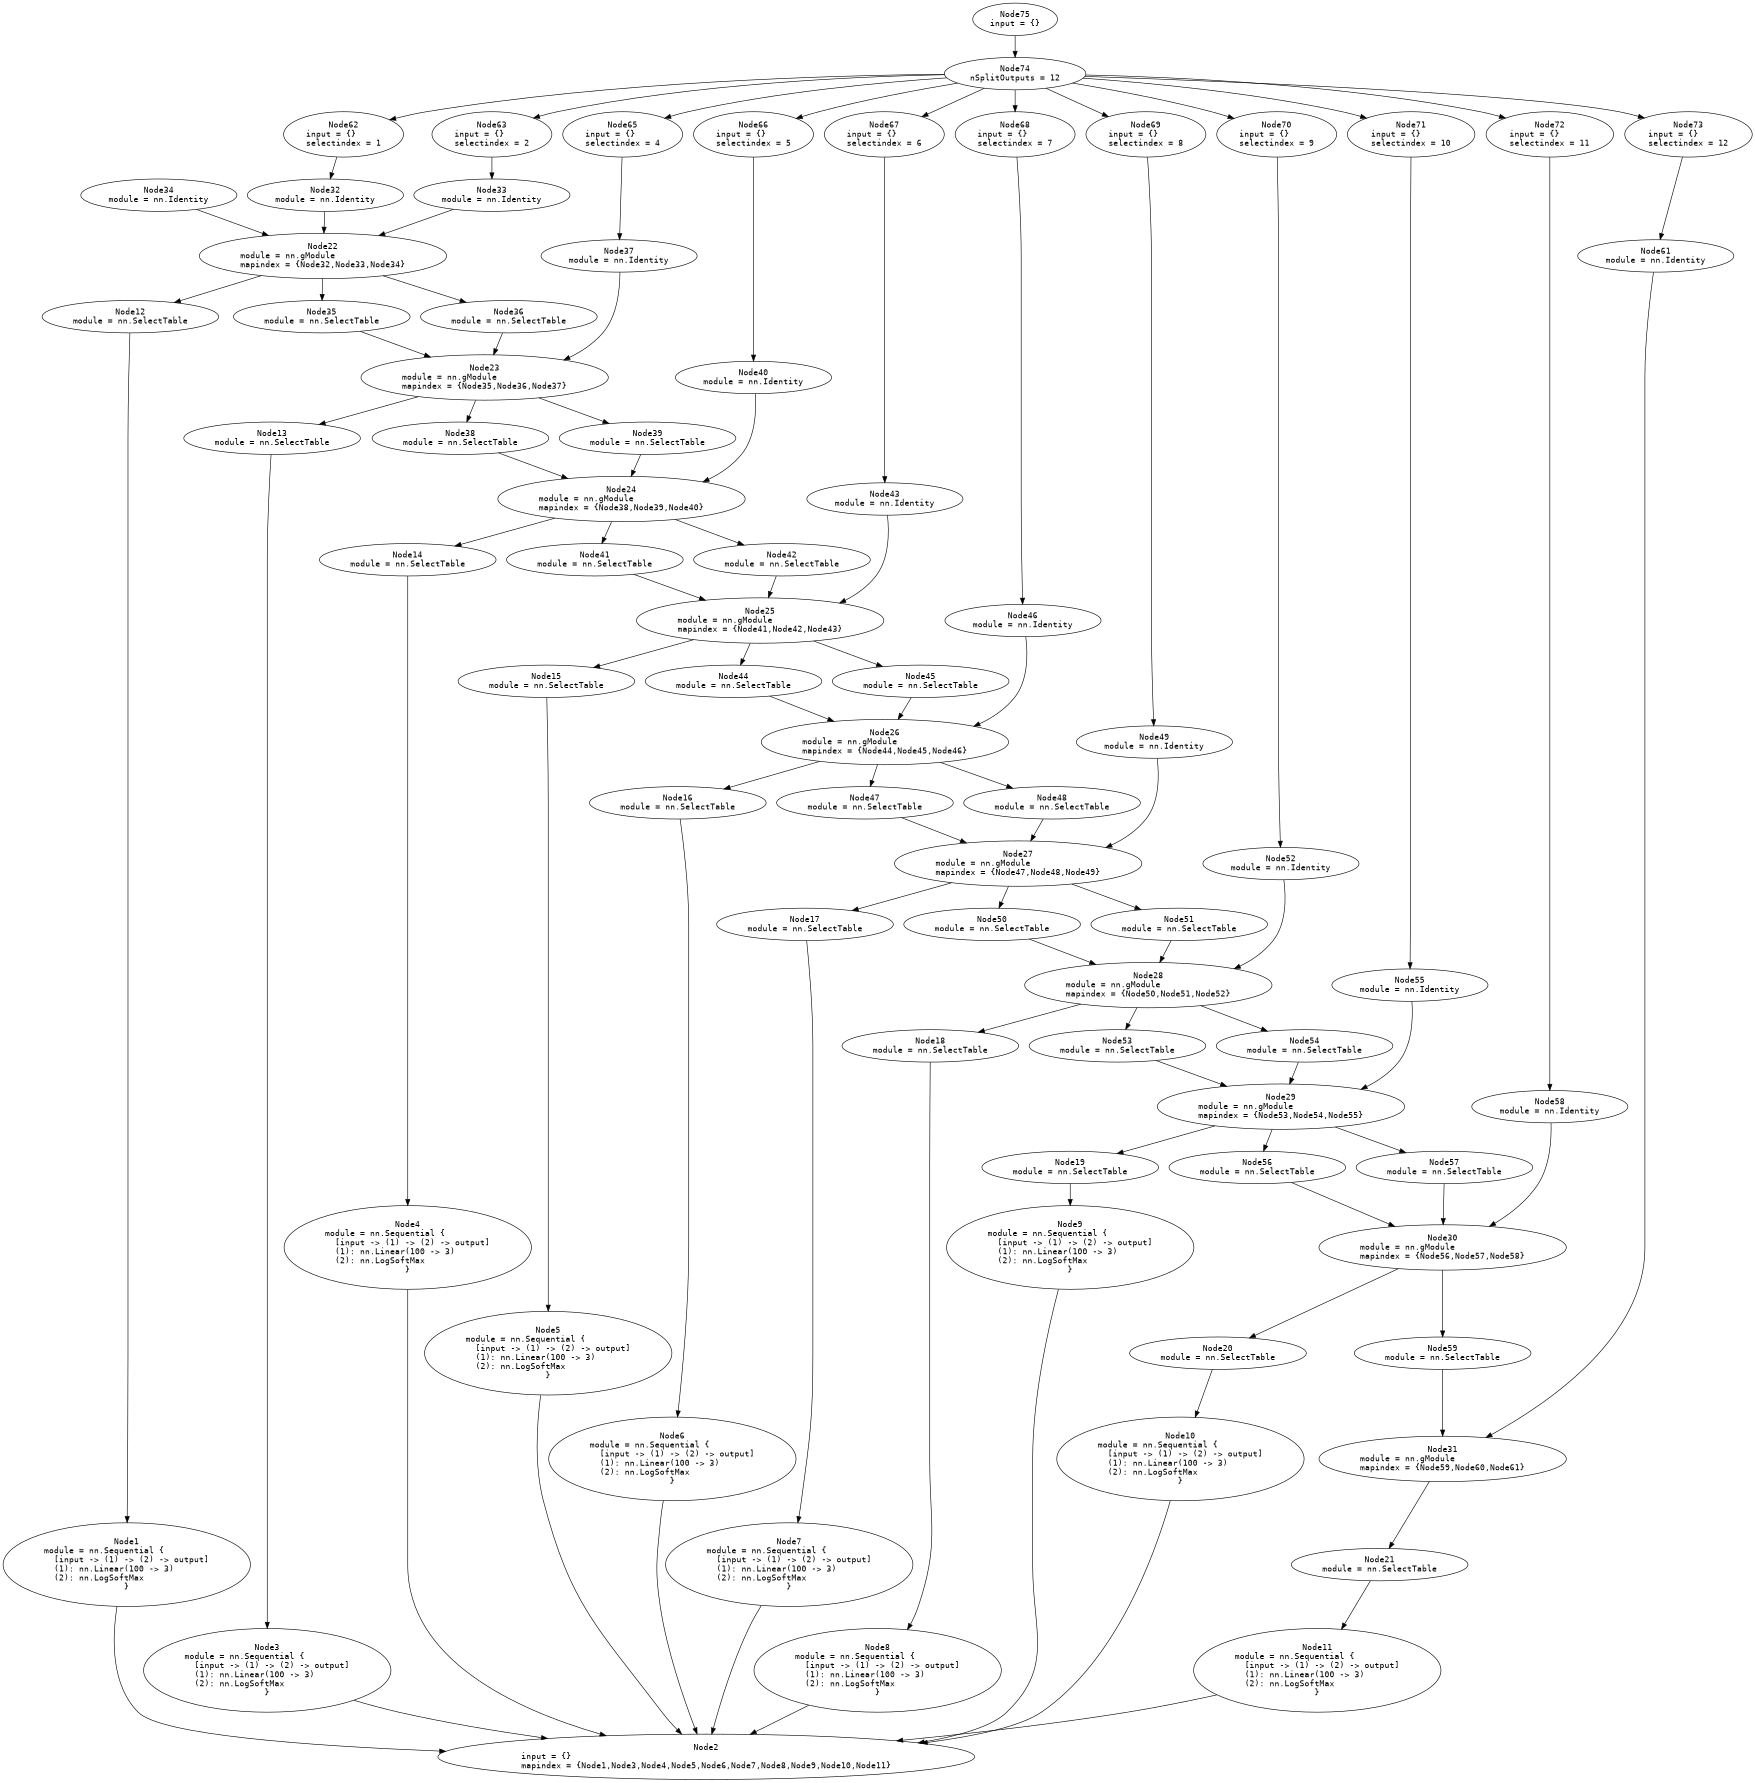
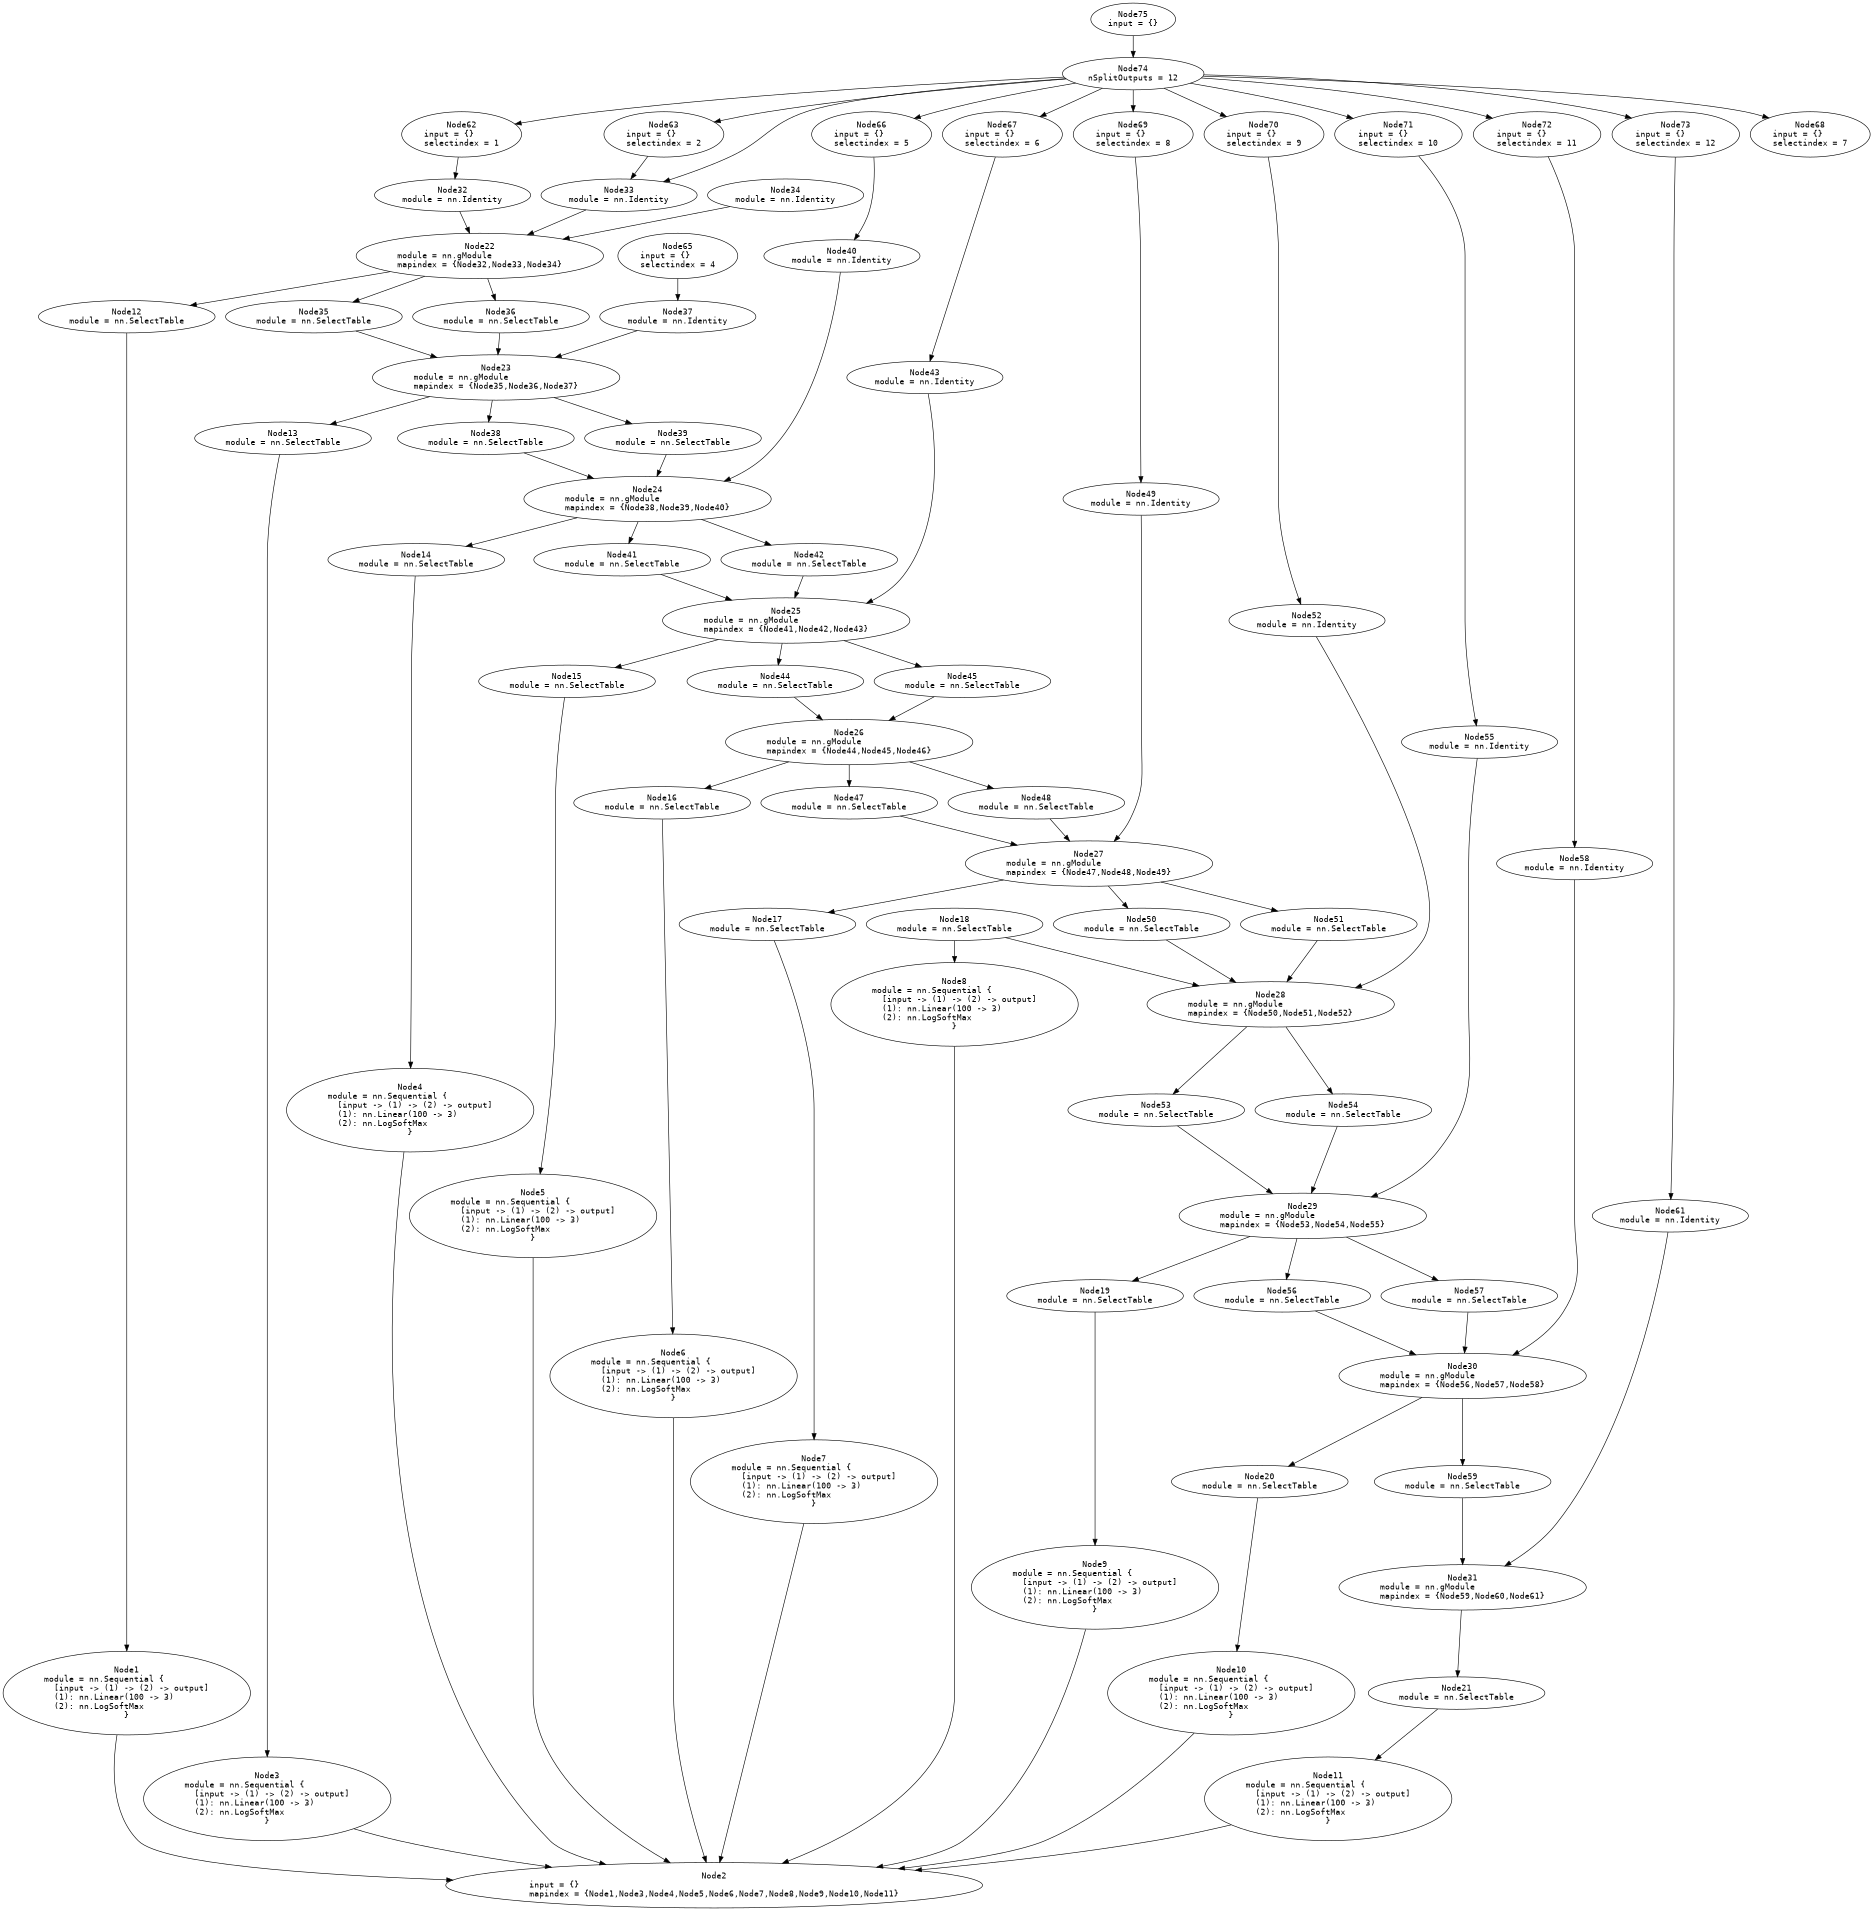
edge "Node74 nSplitOutputs = 12" -> "Node65 input = {} selectindex = 4": now "Node74 nSplitOutputs = 12" -> "Node33 module = nn.Identity"
node "Node46 module = nn.Identity": removed
edge "Node28 module = nn.gModule mapindex = {Node50,Node51,Node52}" -> "Node18 module = nn.SelectTable": reversed
